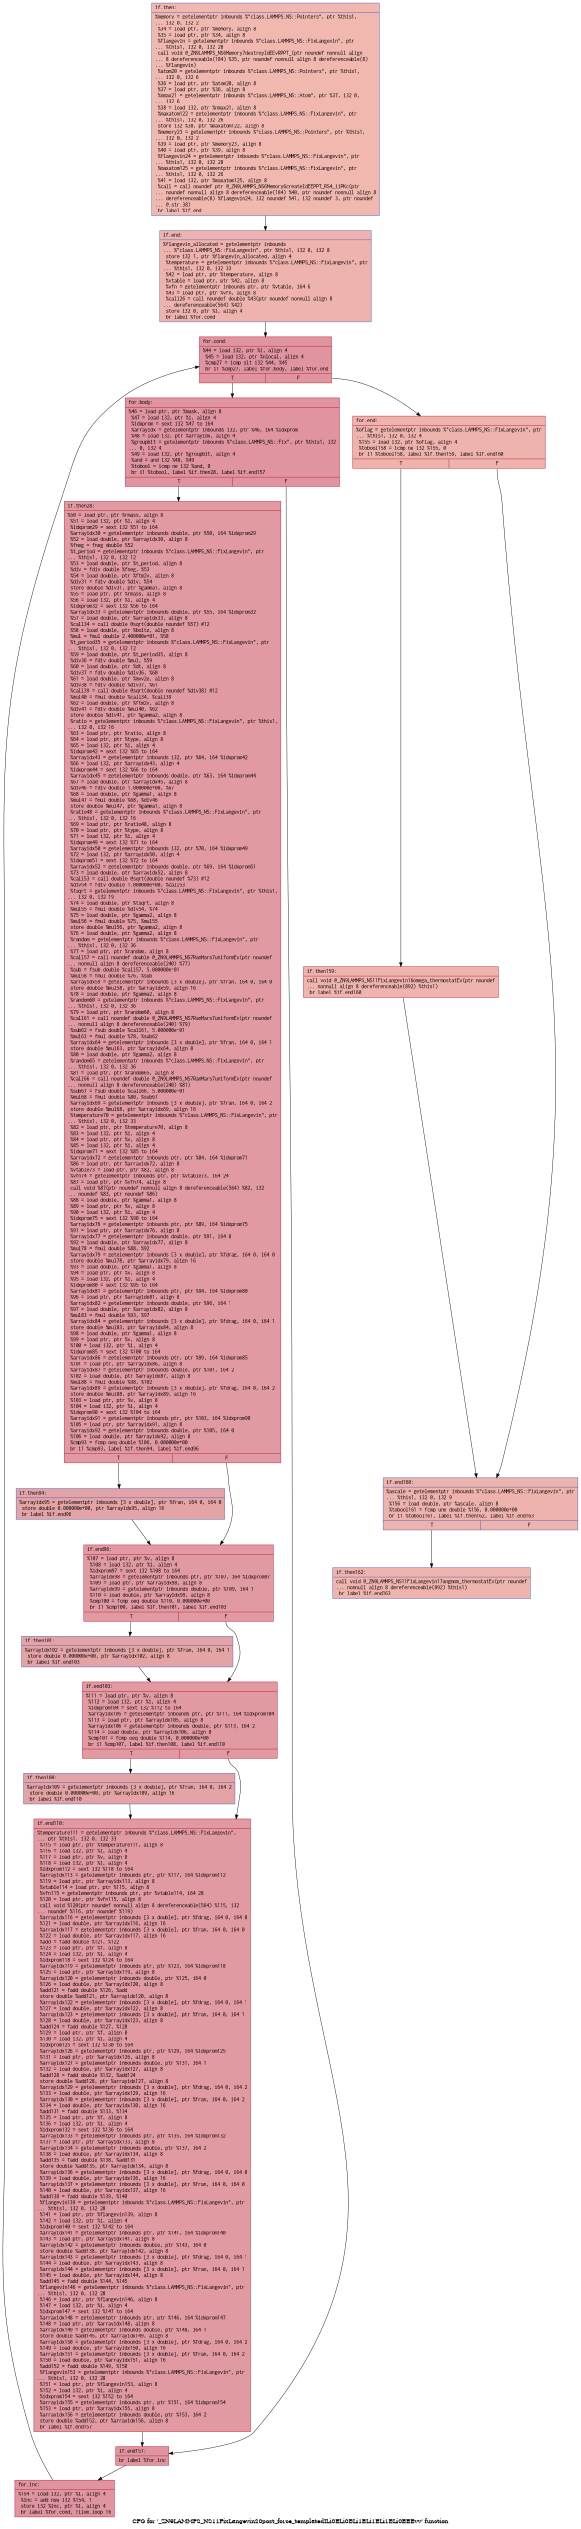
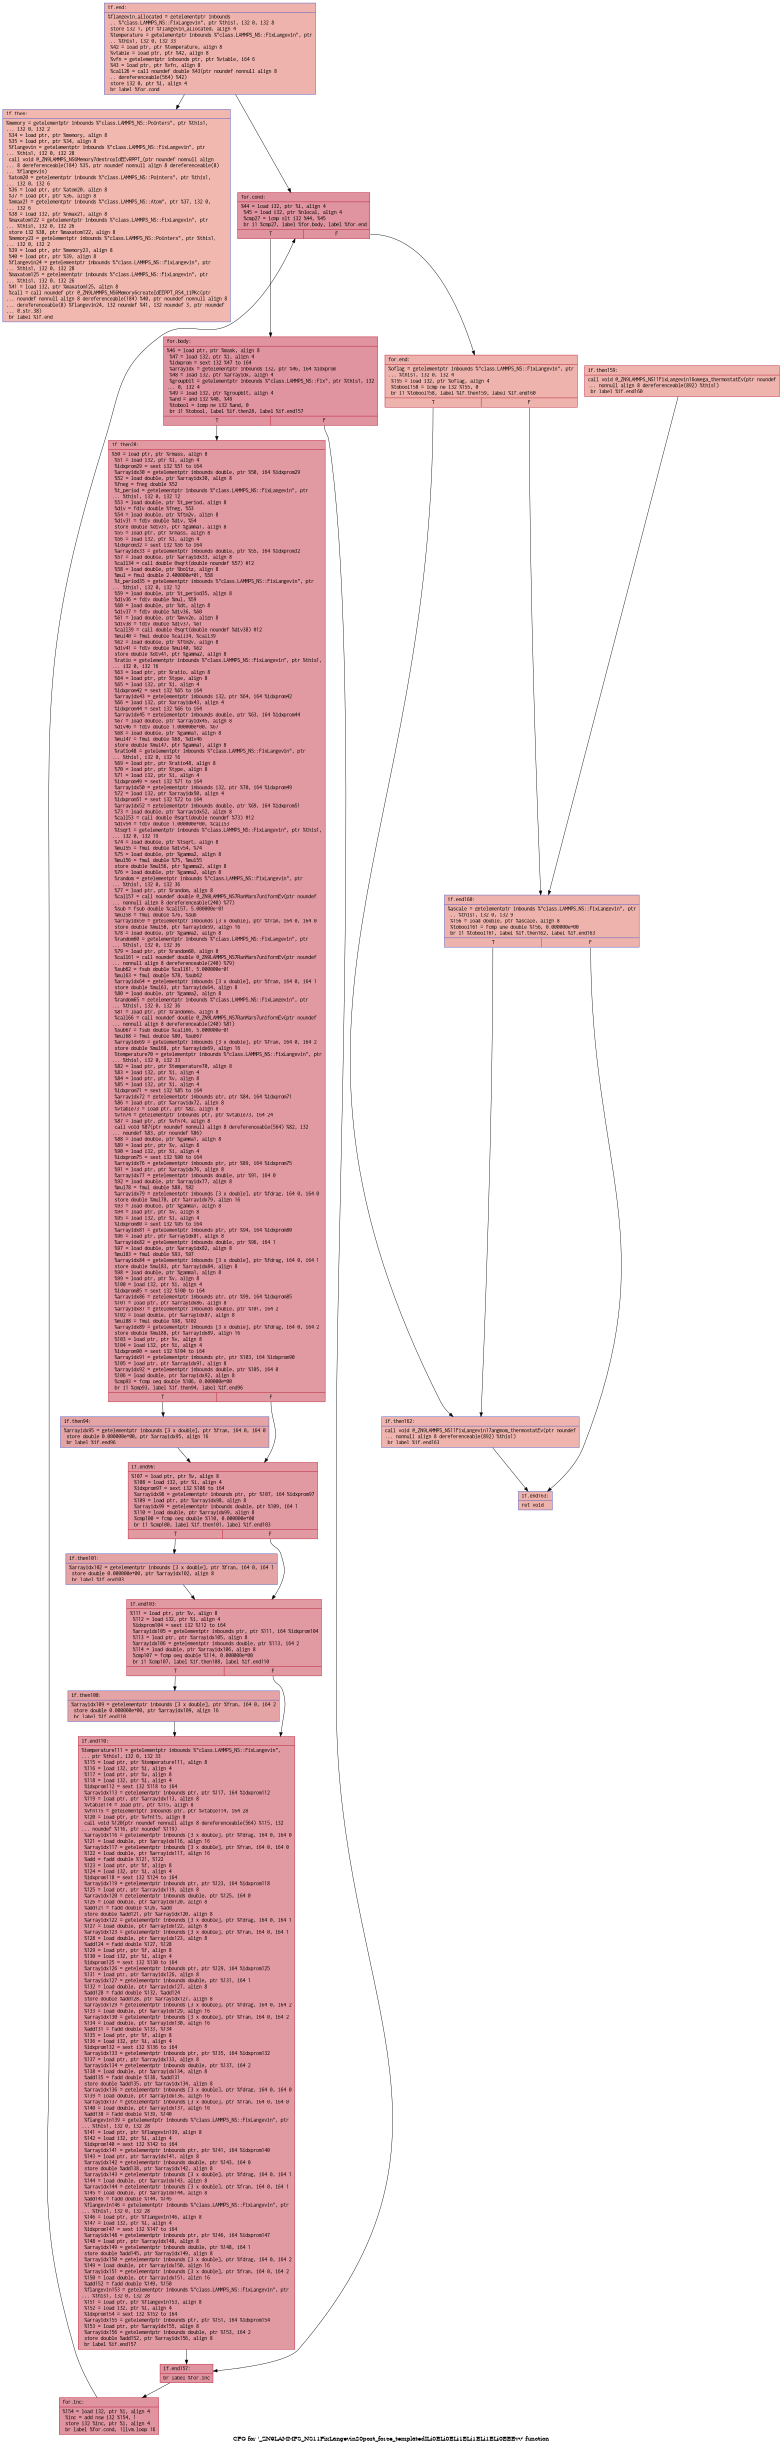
edge "if.then:" -> "if.end:": reversed
edge "for.end:" -> "if.then159:": now "for.end:" -> "if.then162:"
node "if.end163:": added
